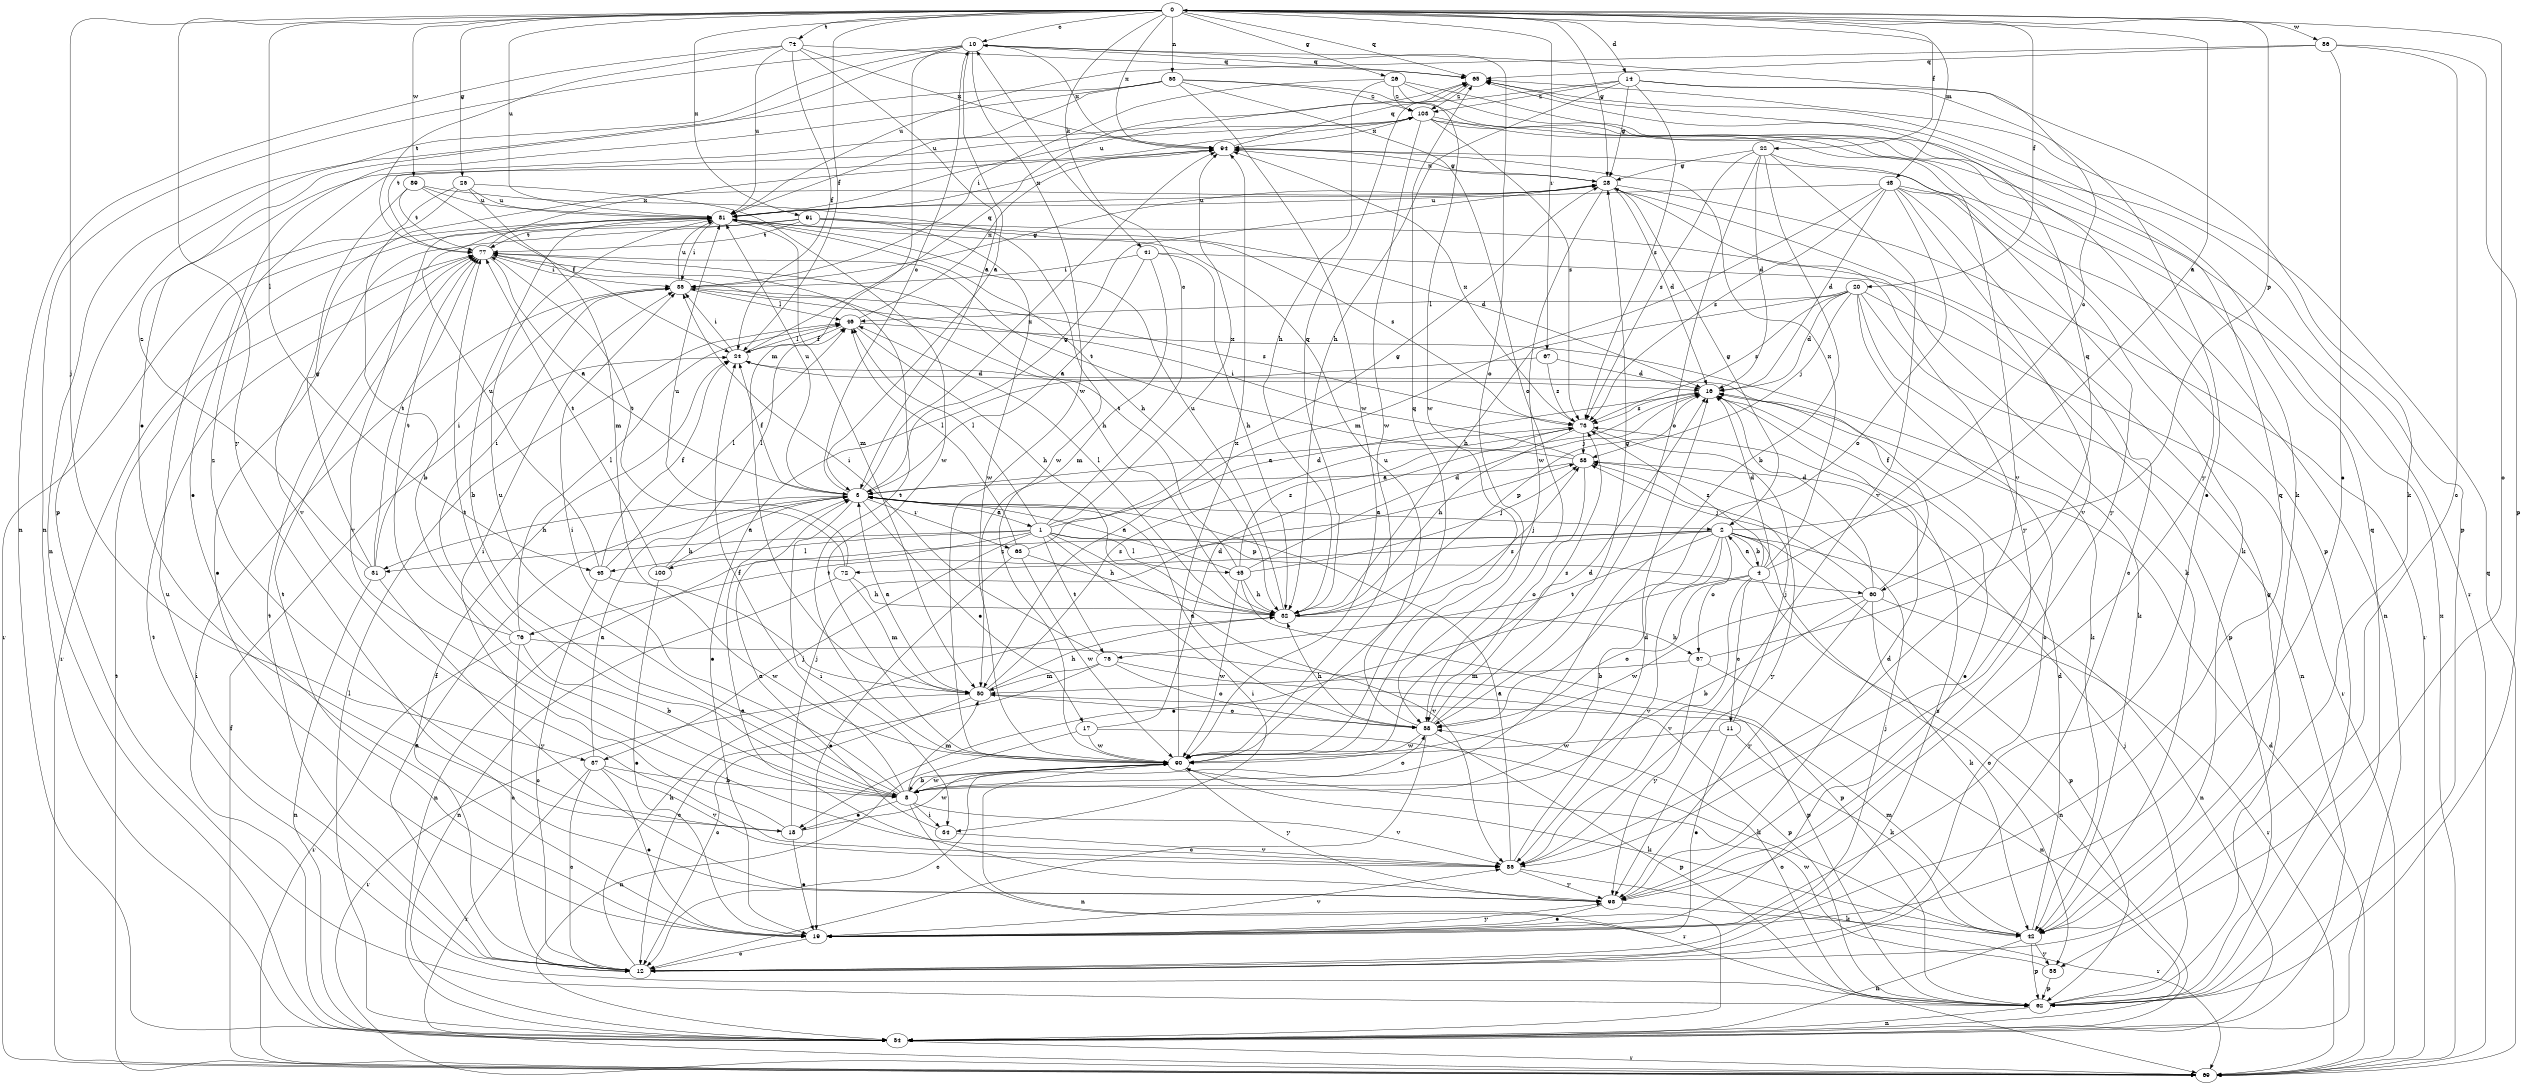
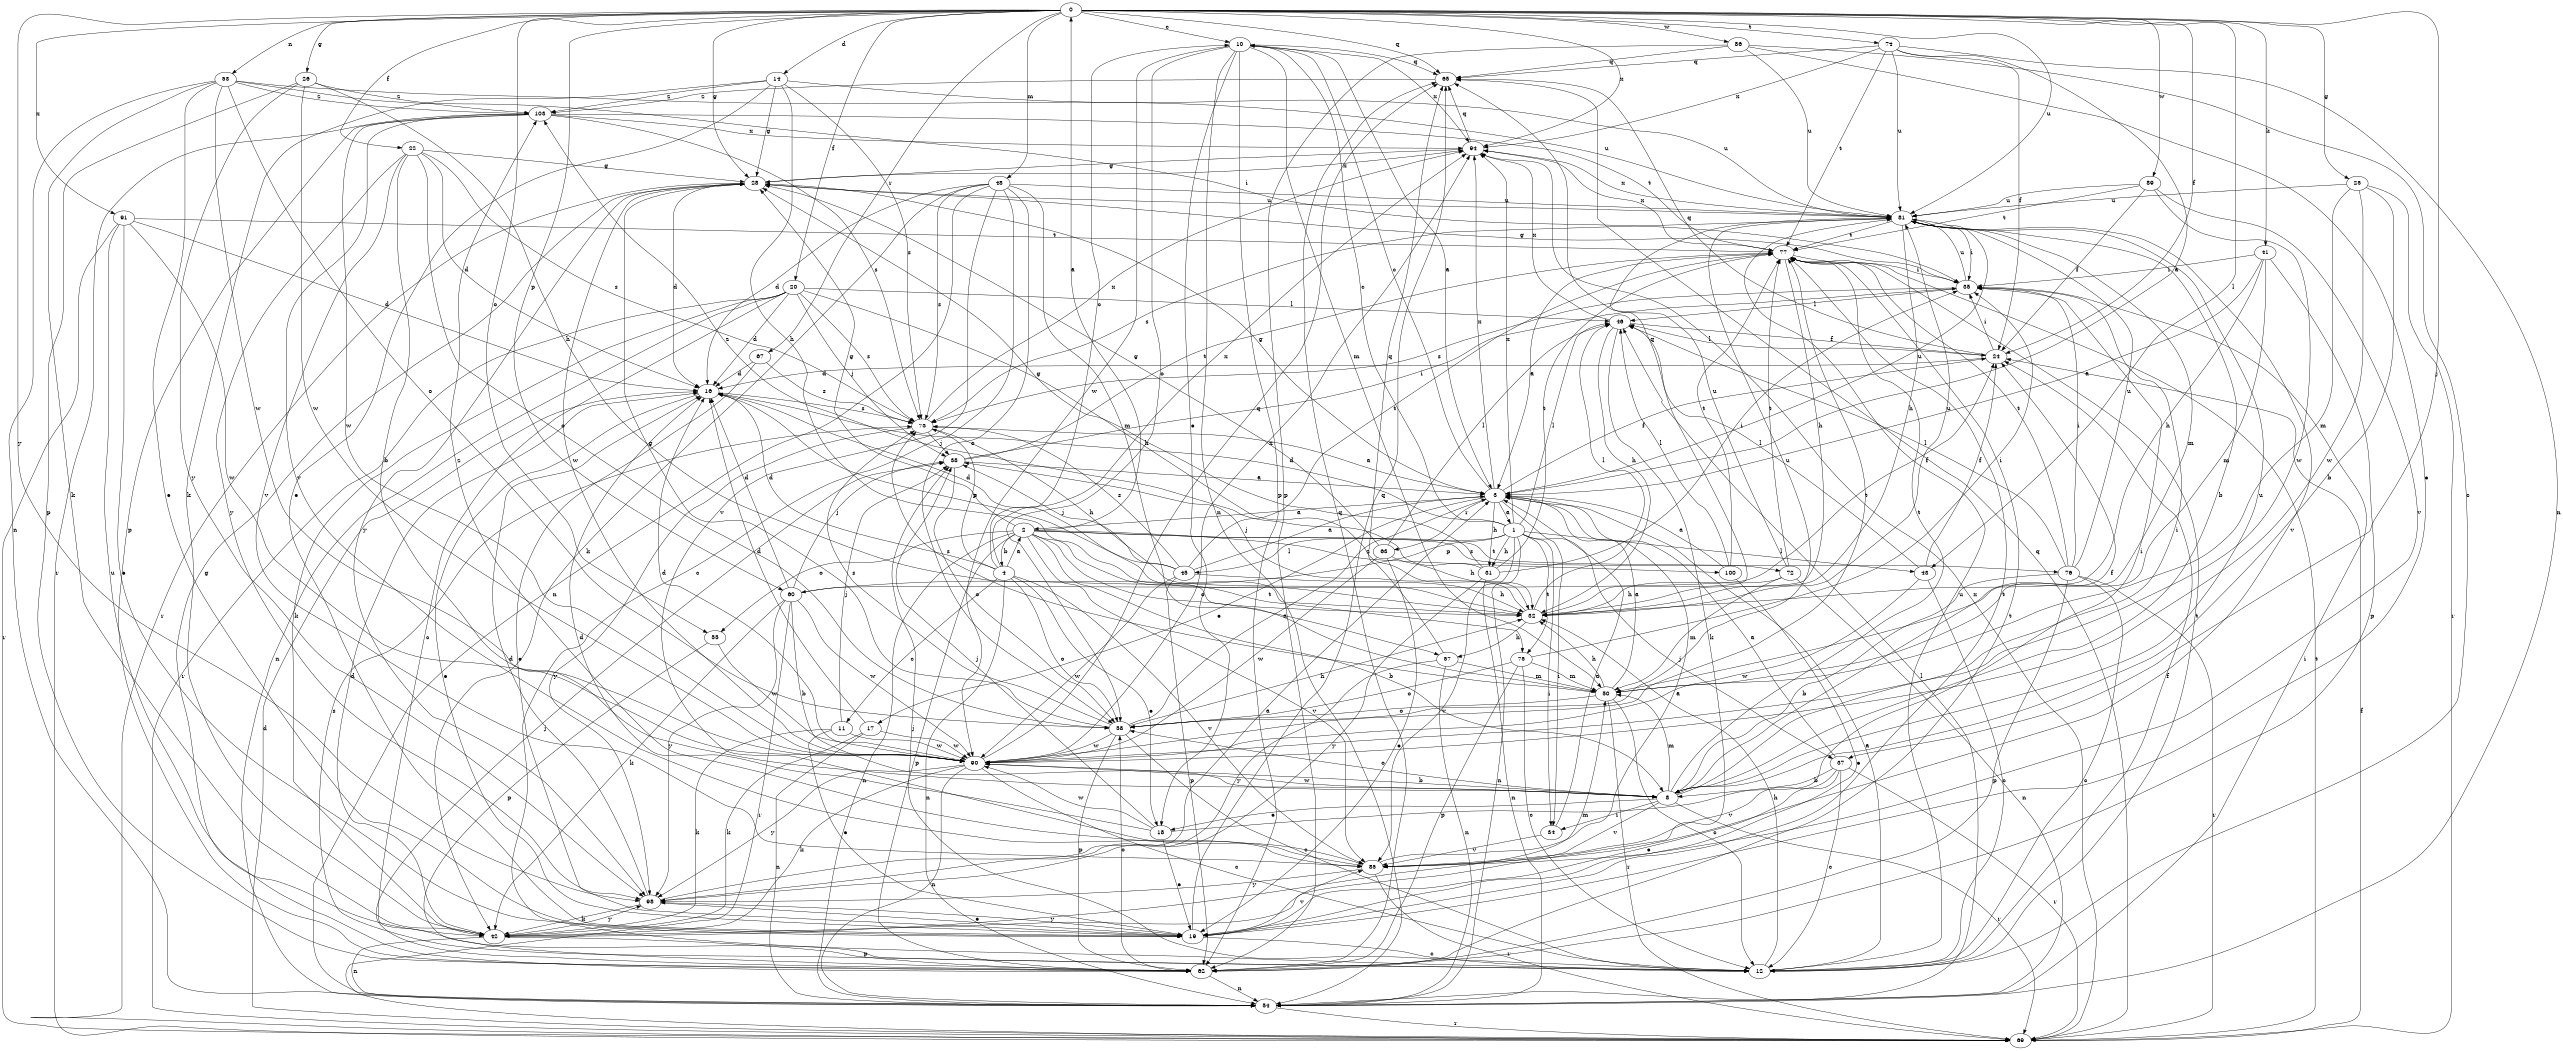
edge "26" -> "35": now "53" -> "35"
edge "43" -> "81": now "76" -> "81"
edge "28" -> "2": reversed
edge "91" -> "42": label "k" -> "u"
edge "42" -> "55": now "42" -> "98"
